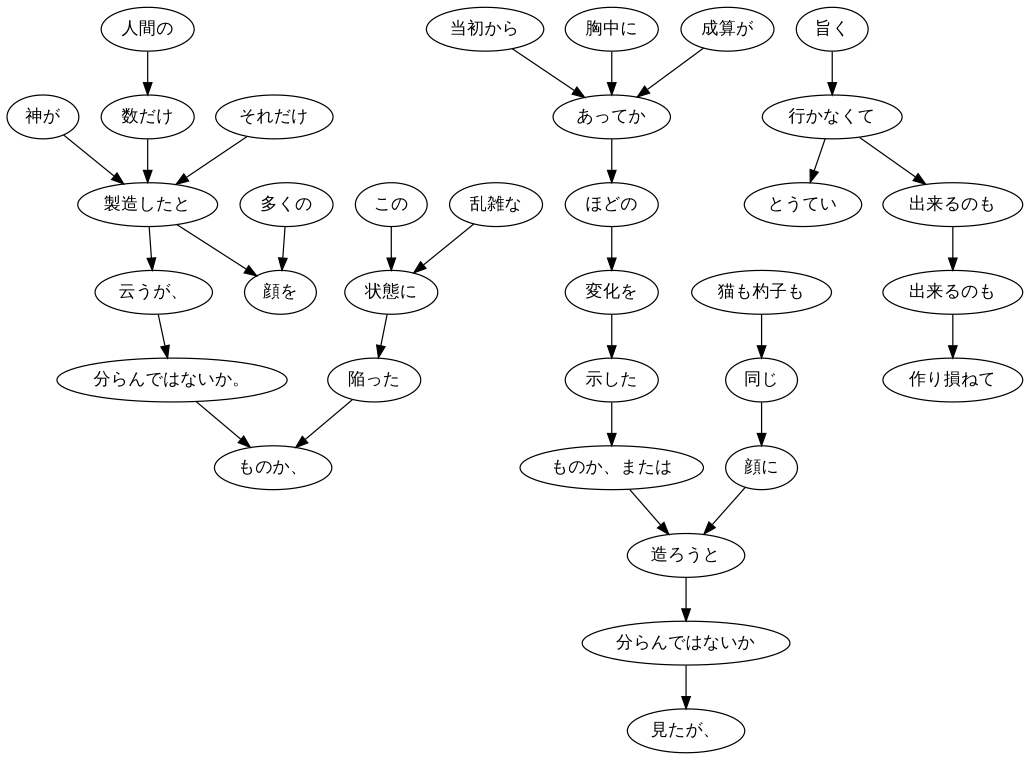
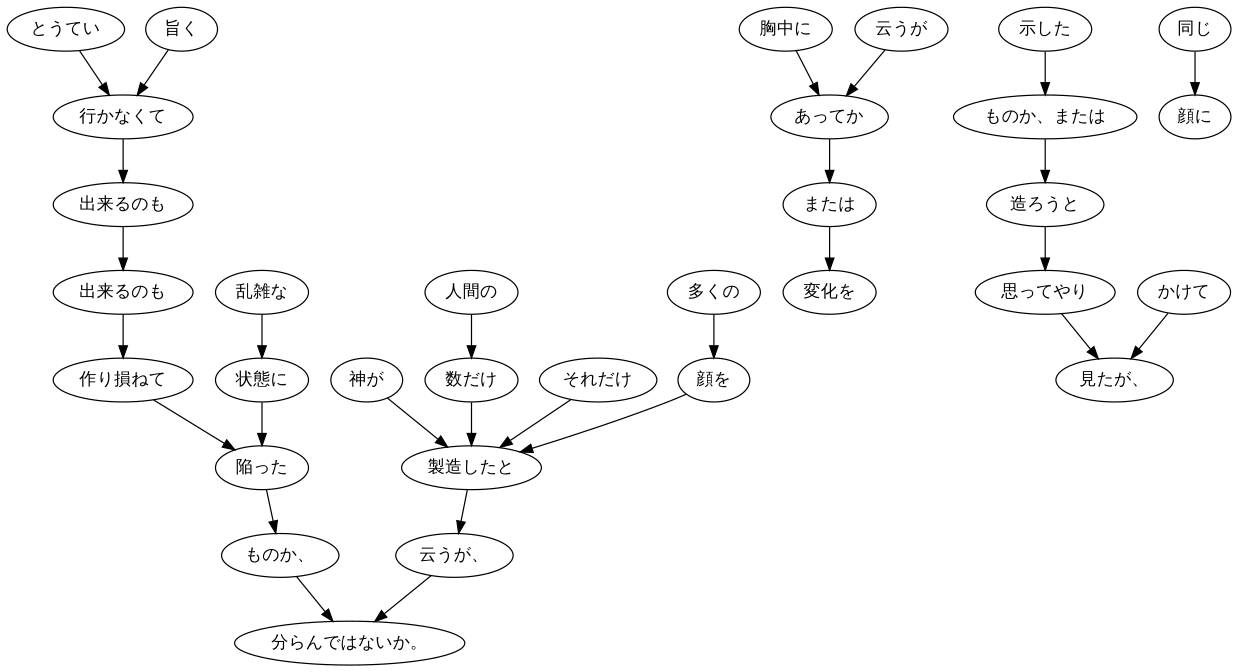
node "当初から": removed
node "成算が": label "成算が" -> "云うが"
edge "行かなくて" -> "とうてい": reversed
node "この": removed
node "ほどの": label "ほどの" -> "または"
edge "製造したと" -> "顔を": reversed
node "猫も杓子も": removed
node "かけて": added
edge "変化を" -> "示した": removed
edge "分らんではないか。" -> "ものか、": reversed
edge "作り損ねて" -> "陥った": added
edge "顔に" -> "造ろうと": removed
node "分らんではないか": label "分らんではないか" -> "思ってやり"
